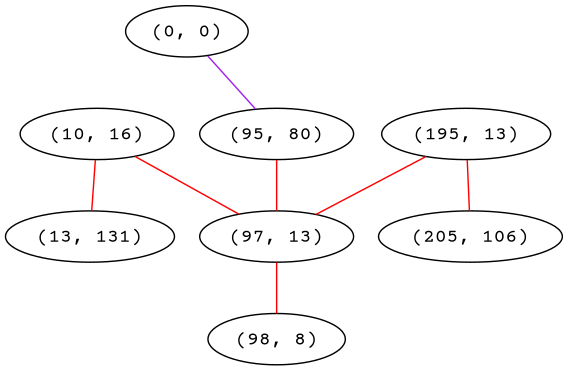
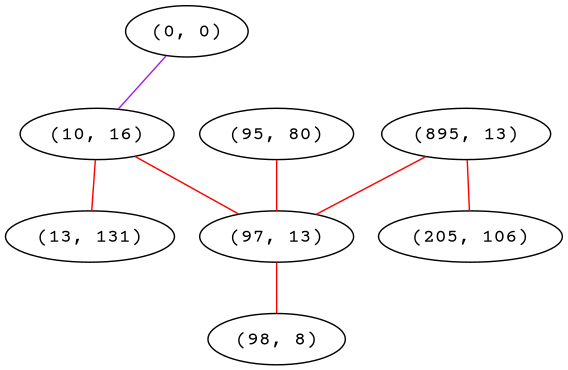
edge "(0, 0)" -- "(95, 80)": now "(0, 0)" -- "(10, 16)"
node "(195, 13)": label "(195, 13)" -> "(895, 13)"
